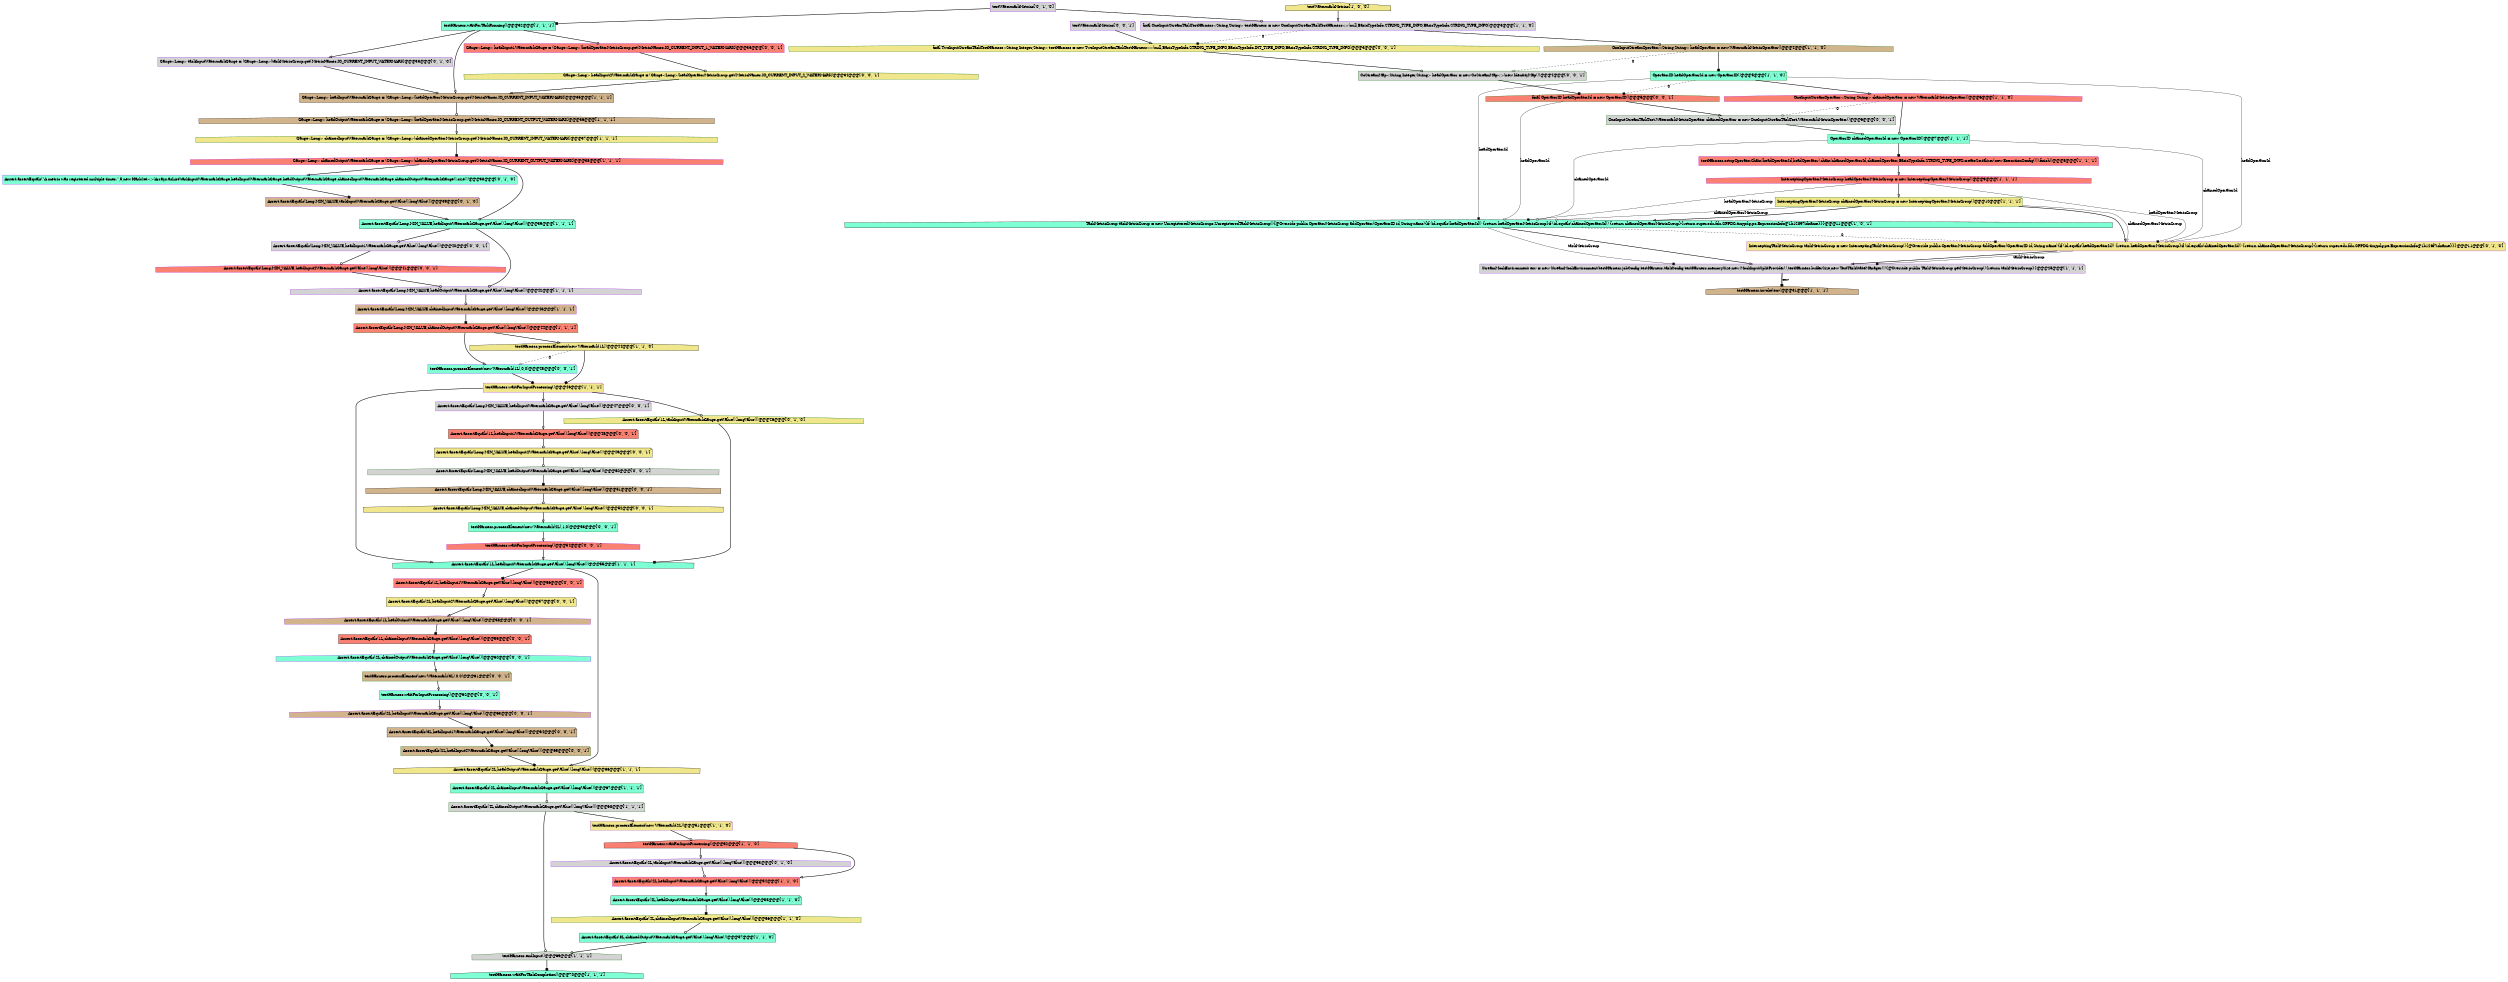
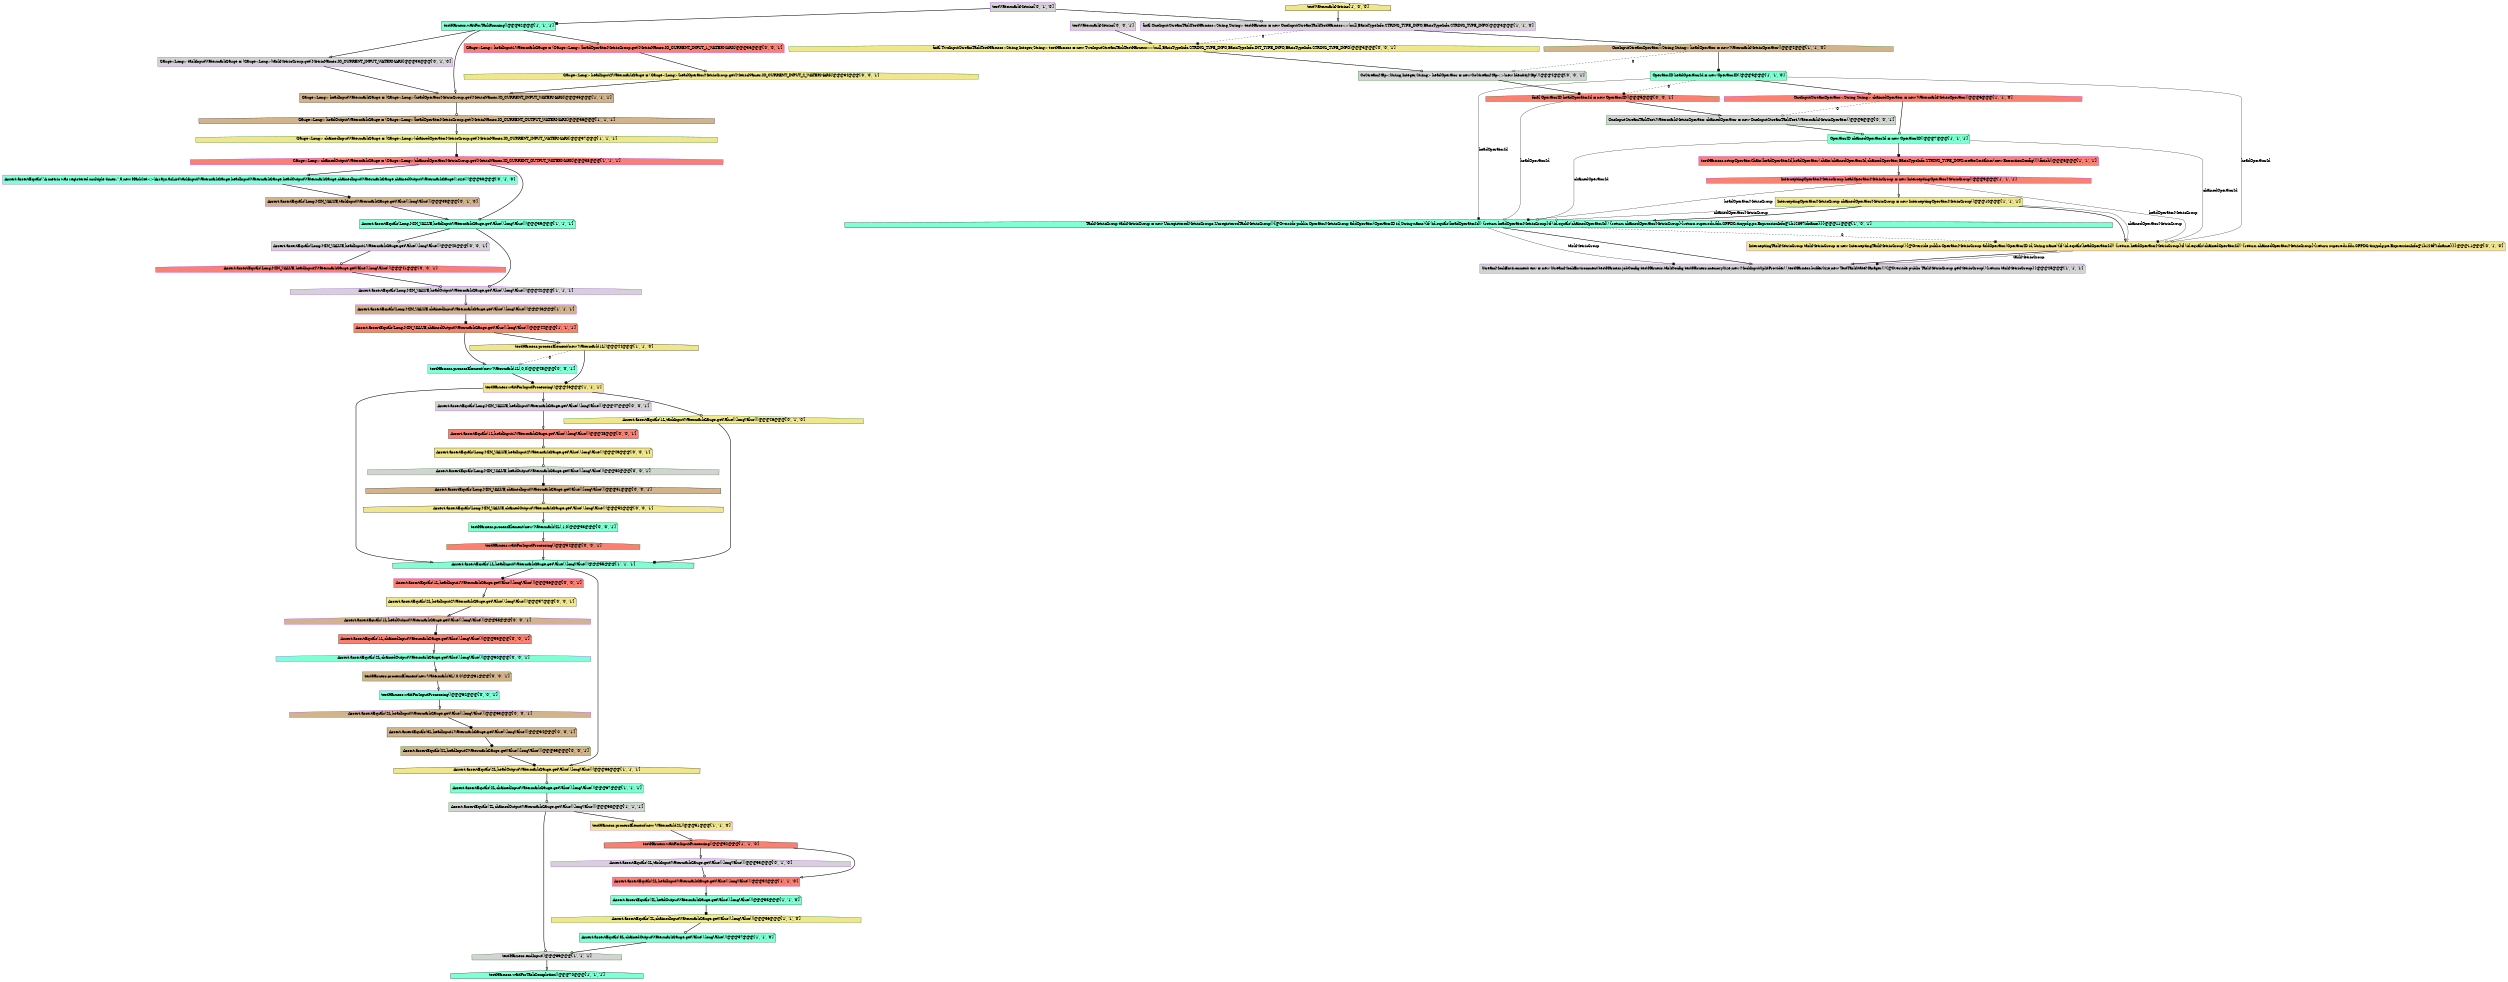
node "testHarness.invoke(env)@@@31@@@['1', '1', '1']": removed
node "testHarness.waitForInputProcessing()@@@54@@@['0', '0', '1']": color purple -> darkgreen
edge "testHarness.endInput()@@@69@@@['1', '1', '1']" -> "testHarness.waitForTaskCompletion()@@@70@@@['1', '1', '1']": arrowhead box -> onormal
